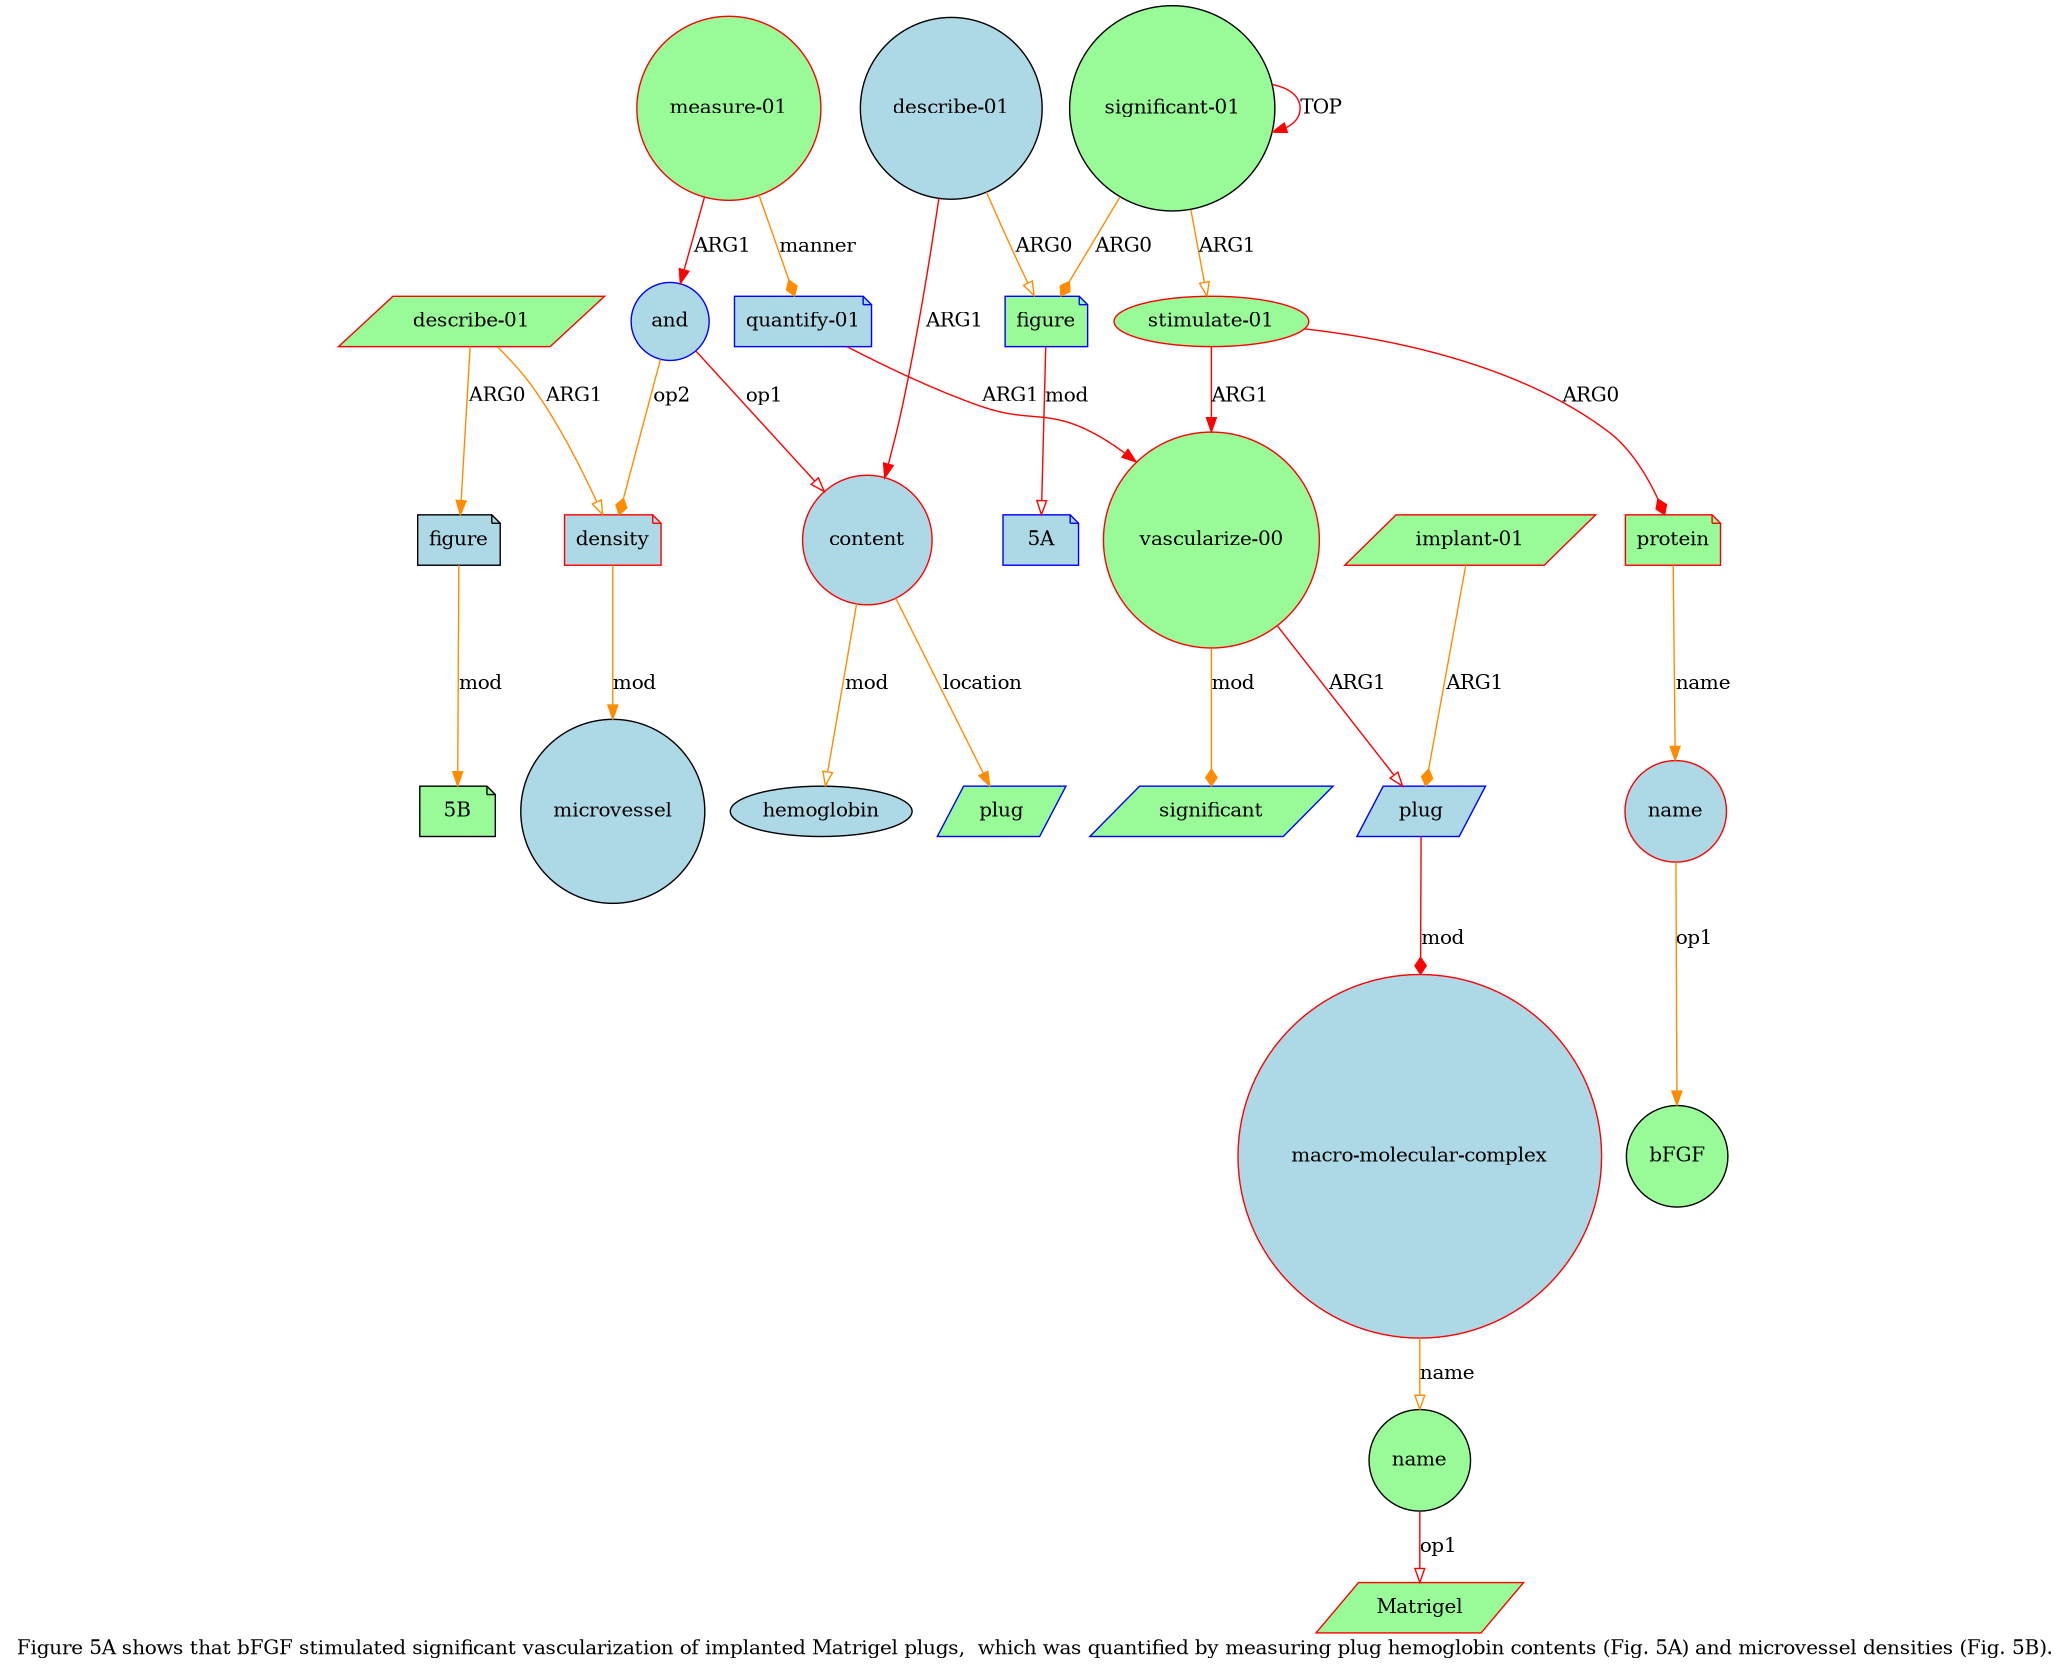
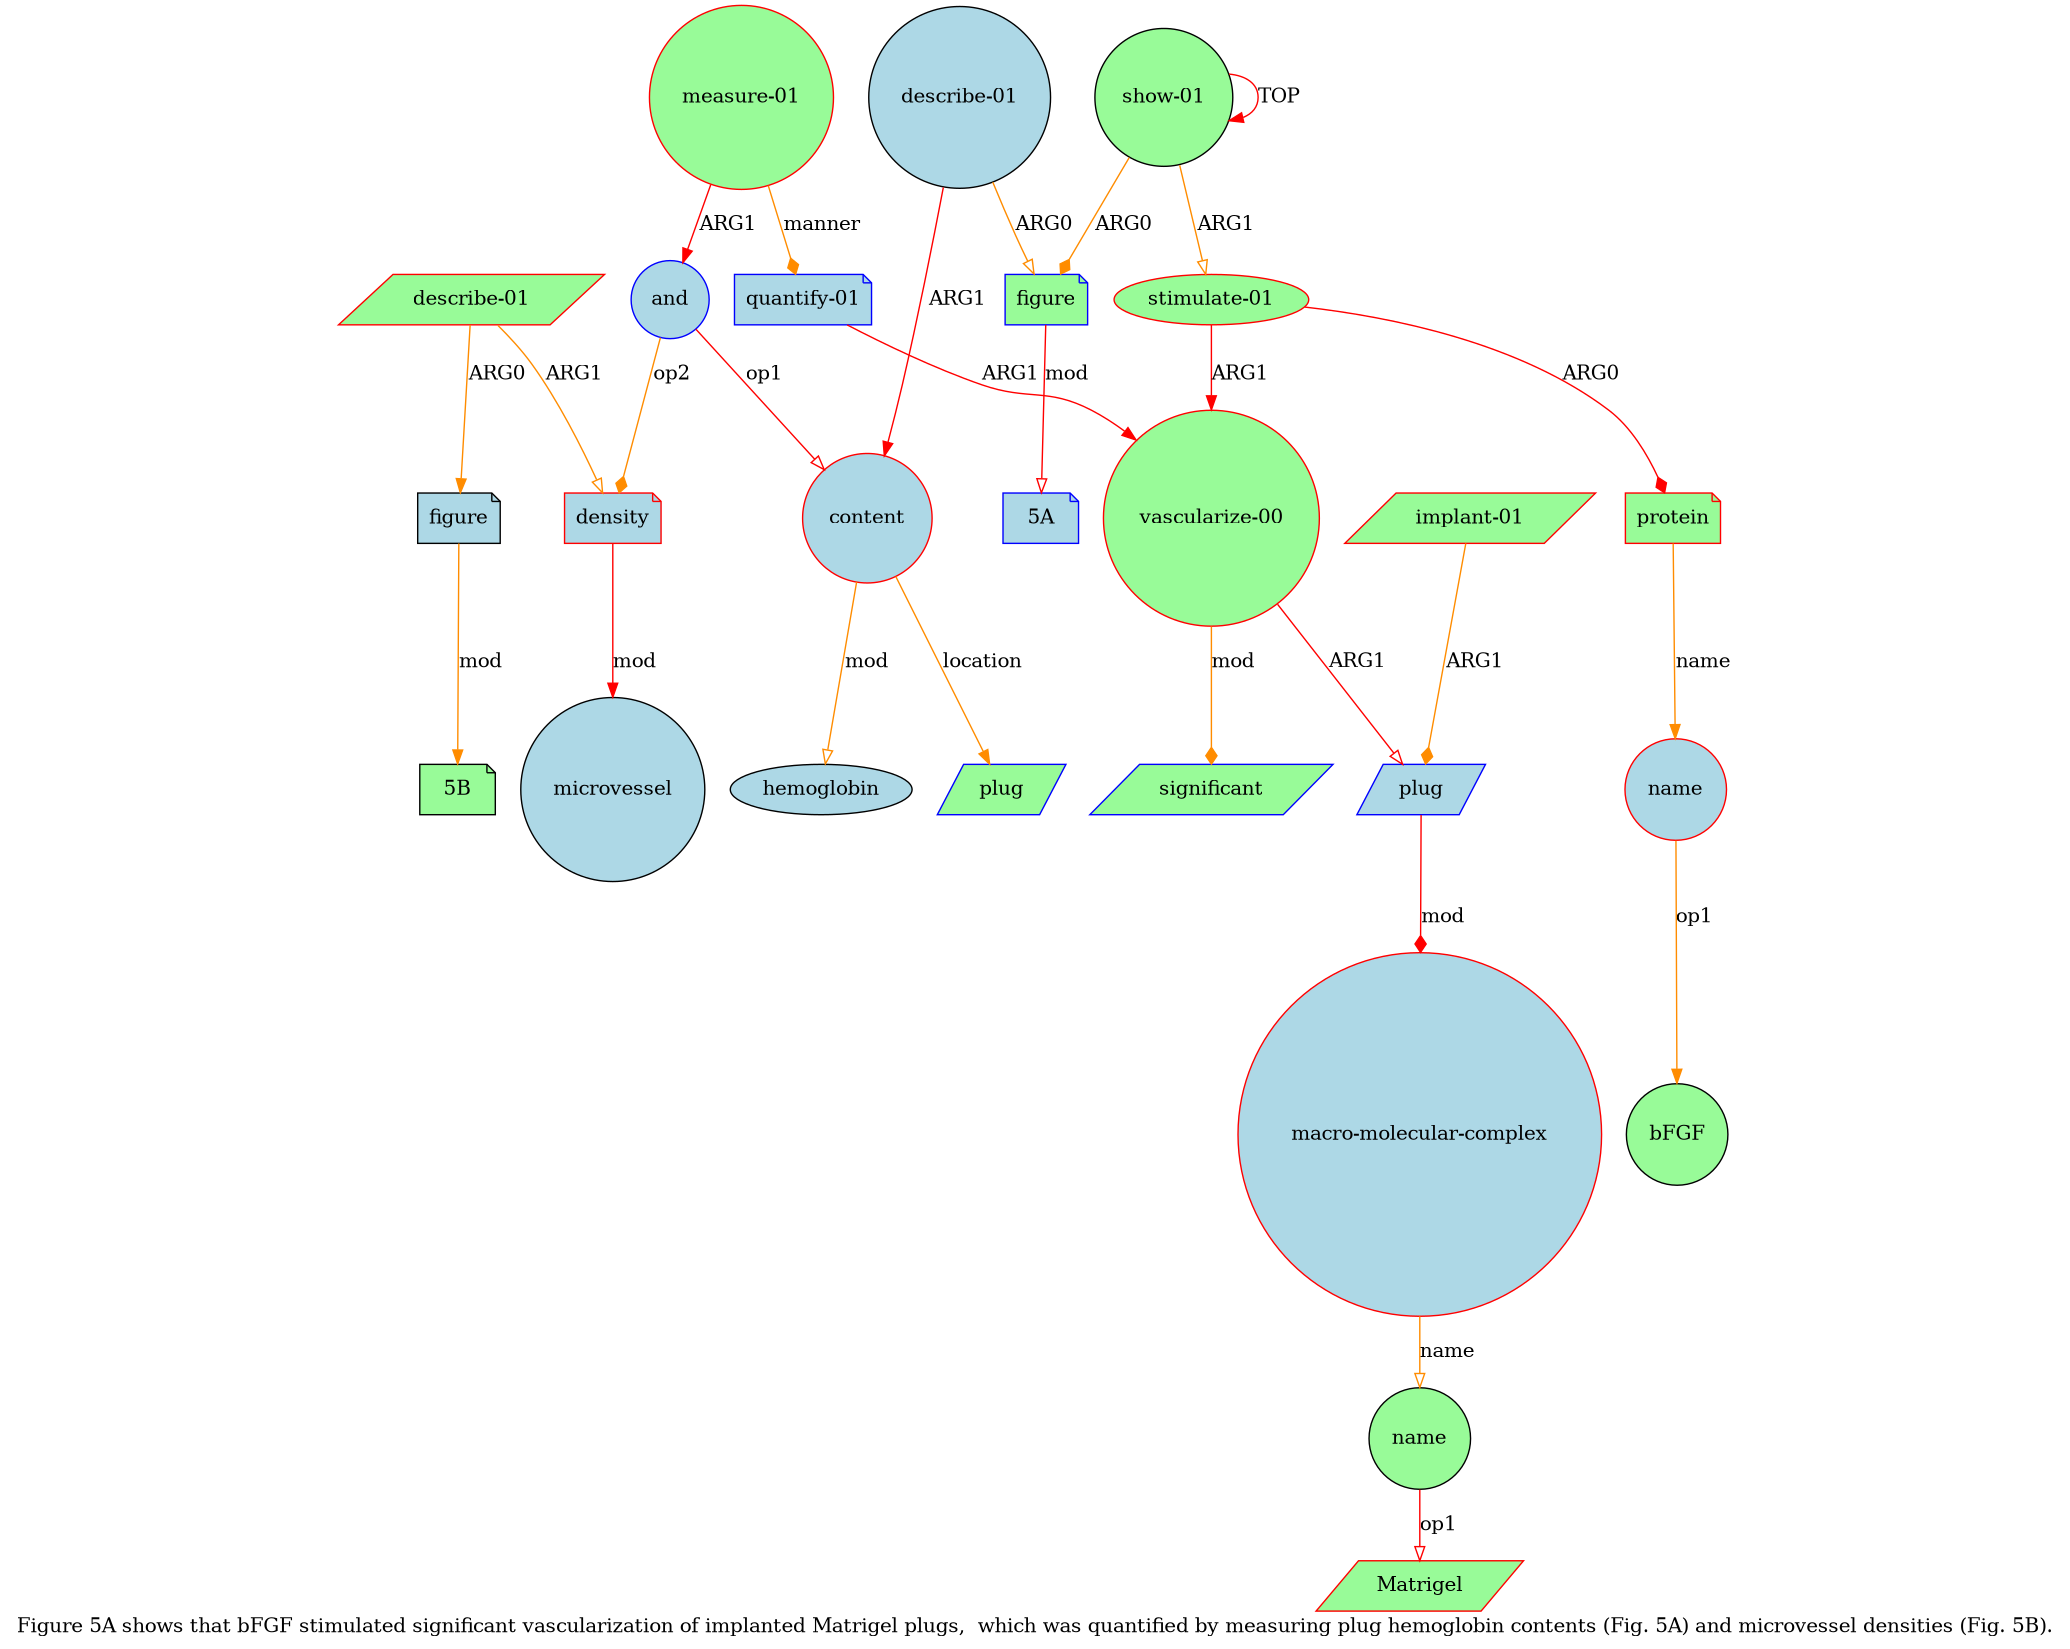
node "significant-01": label "significant-01" -> "show-01"
edge "density" -> "microvessel": color darkorange -> red
